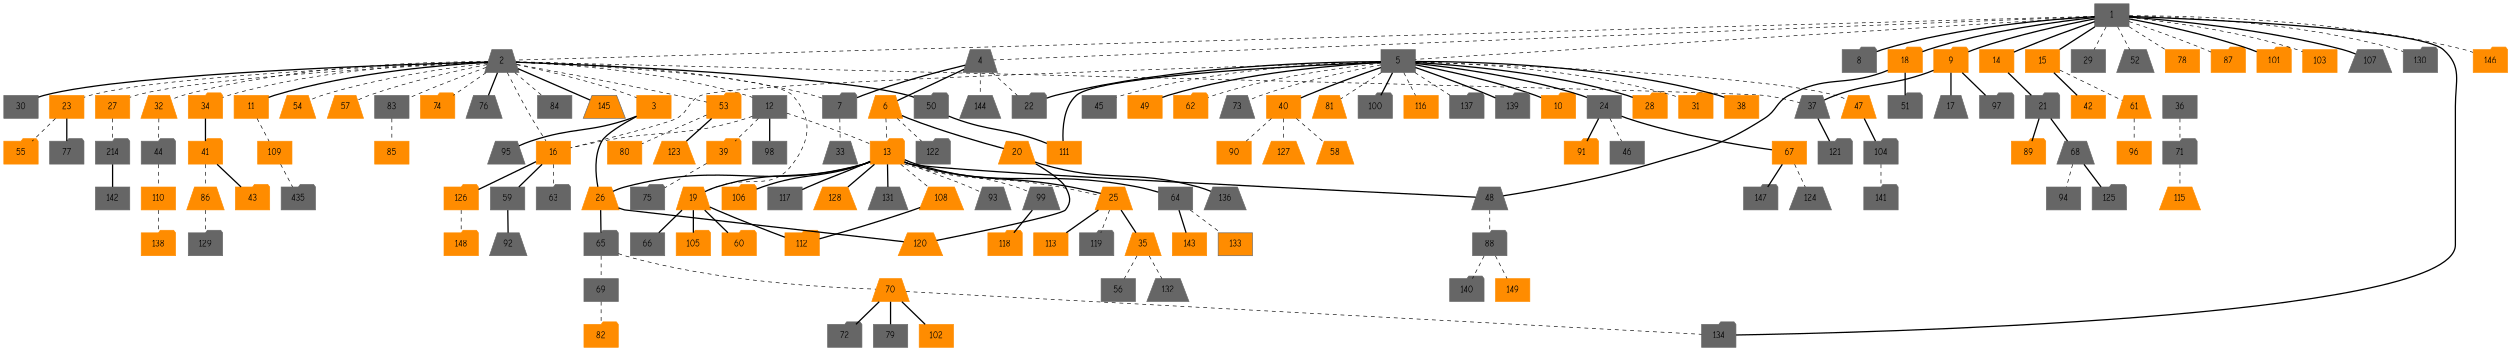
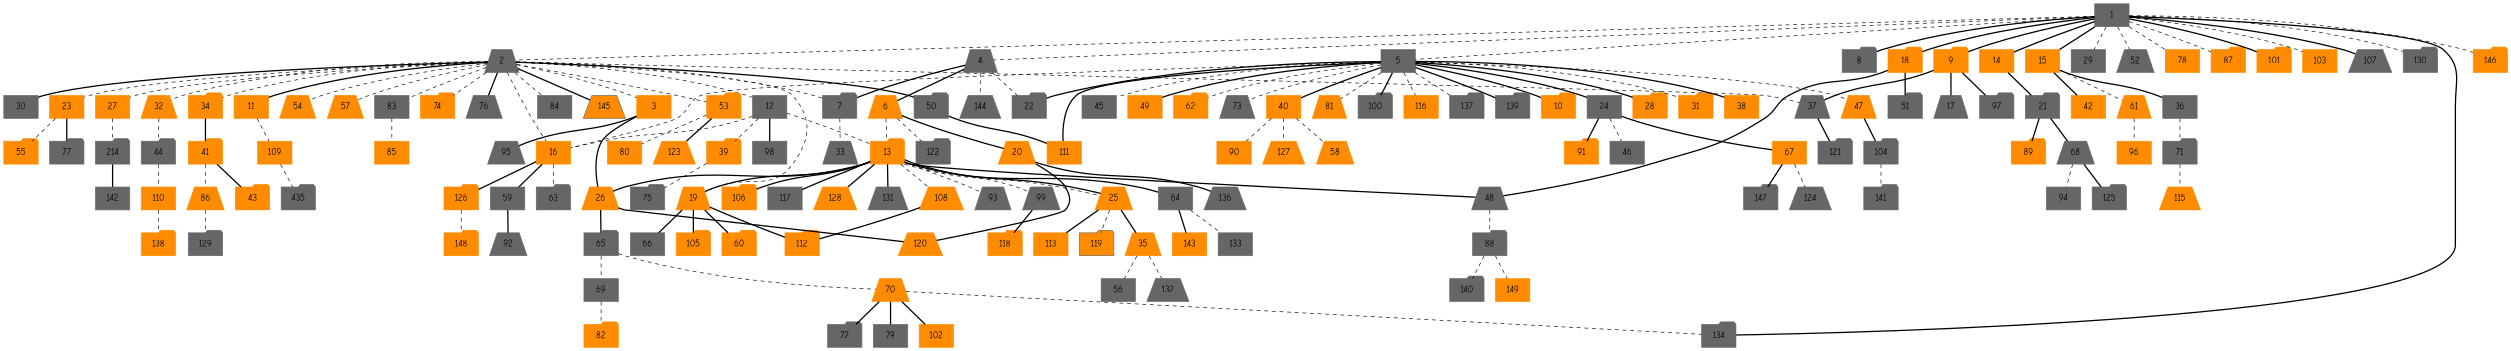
edge "15" -- "36": added
node "119": fillcolor gray40 -> darkorange
node "133": fillcolor darkorange -> gray40
